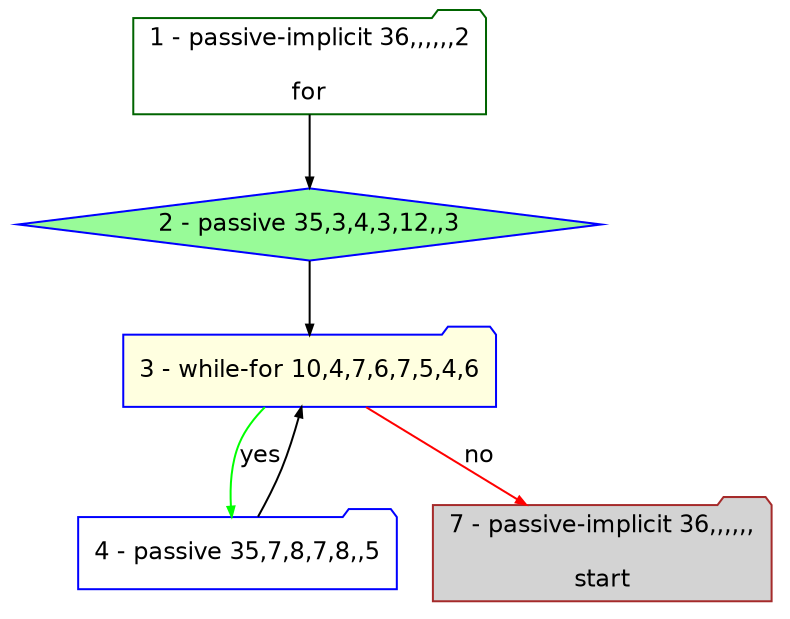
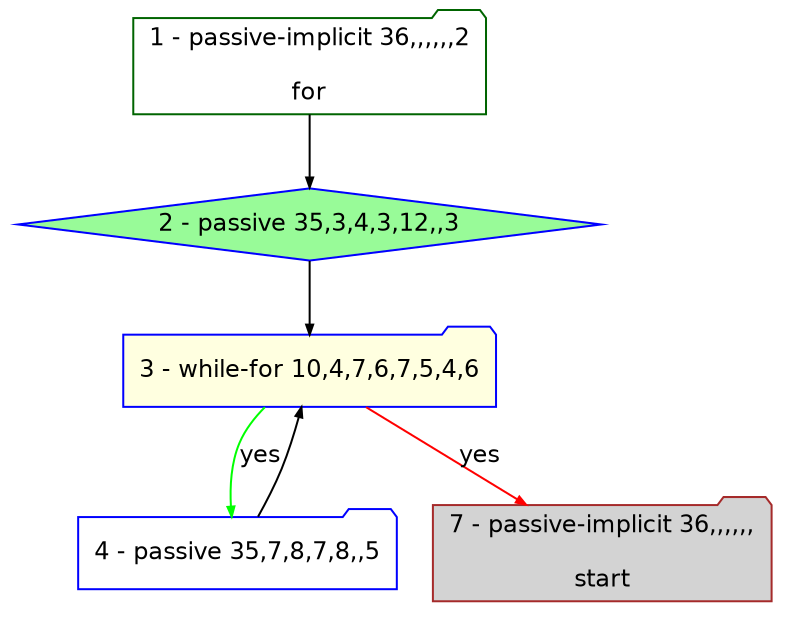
edge "3 - while-for 10,4,7,6,7,5,4,6" -> "7 - passive-implicit 36,,,,,, start": label "no" -> "yes"
